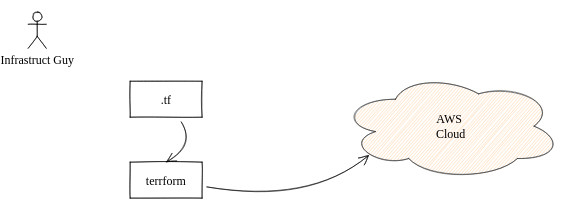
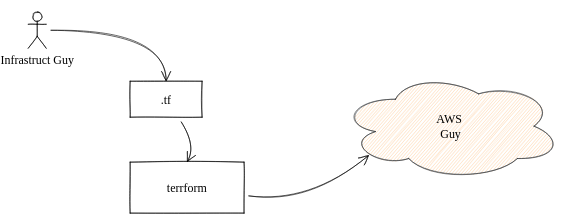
edge "Infrastruct Guy" -> ".tf": added
node "AWS Cloud": label "AWS Cloud" -> "AWS Guy"
node "terrform": size 72x36 -> 114x51
